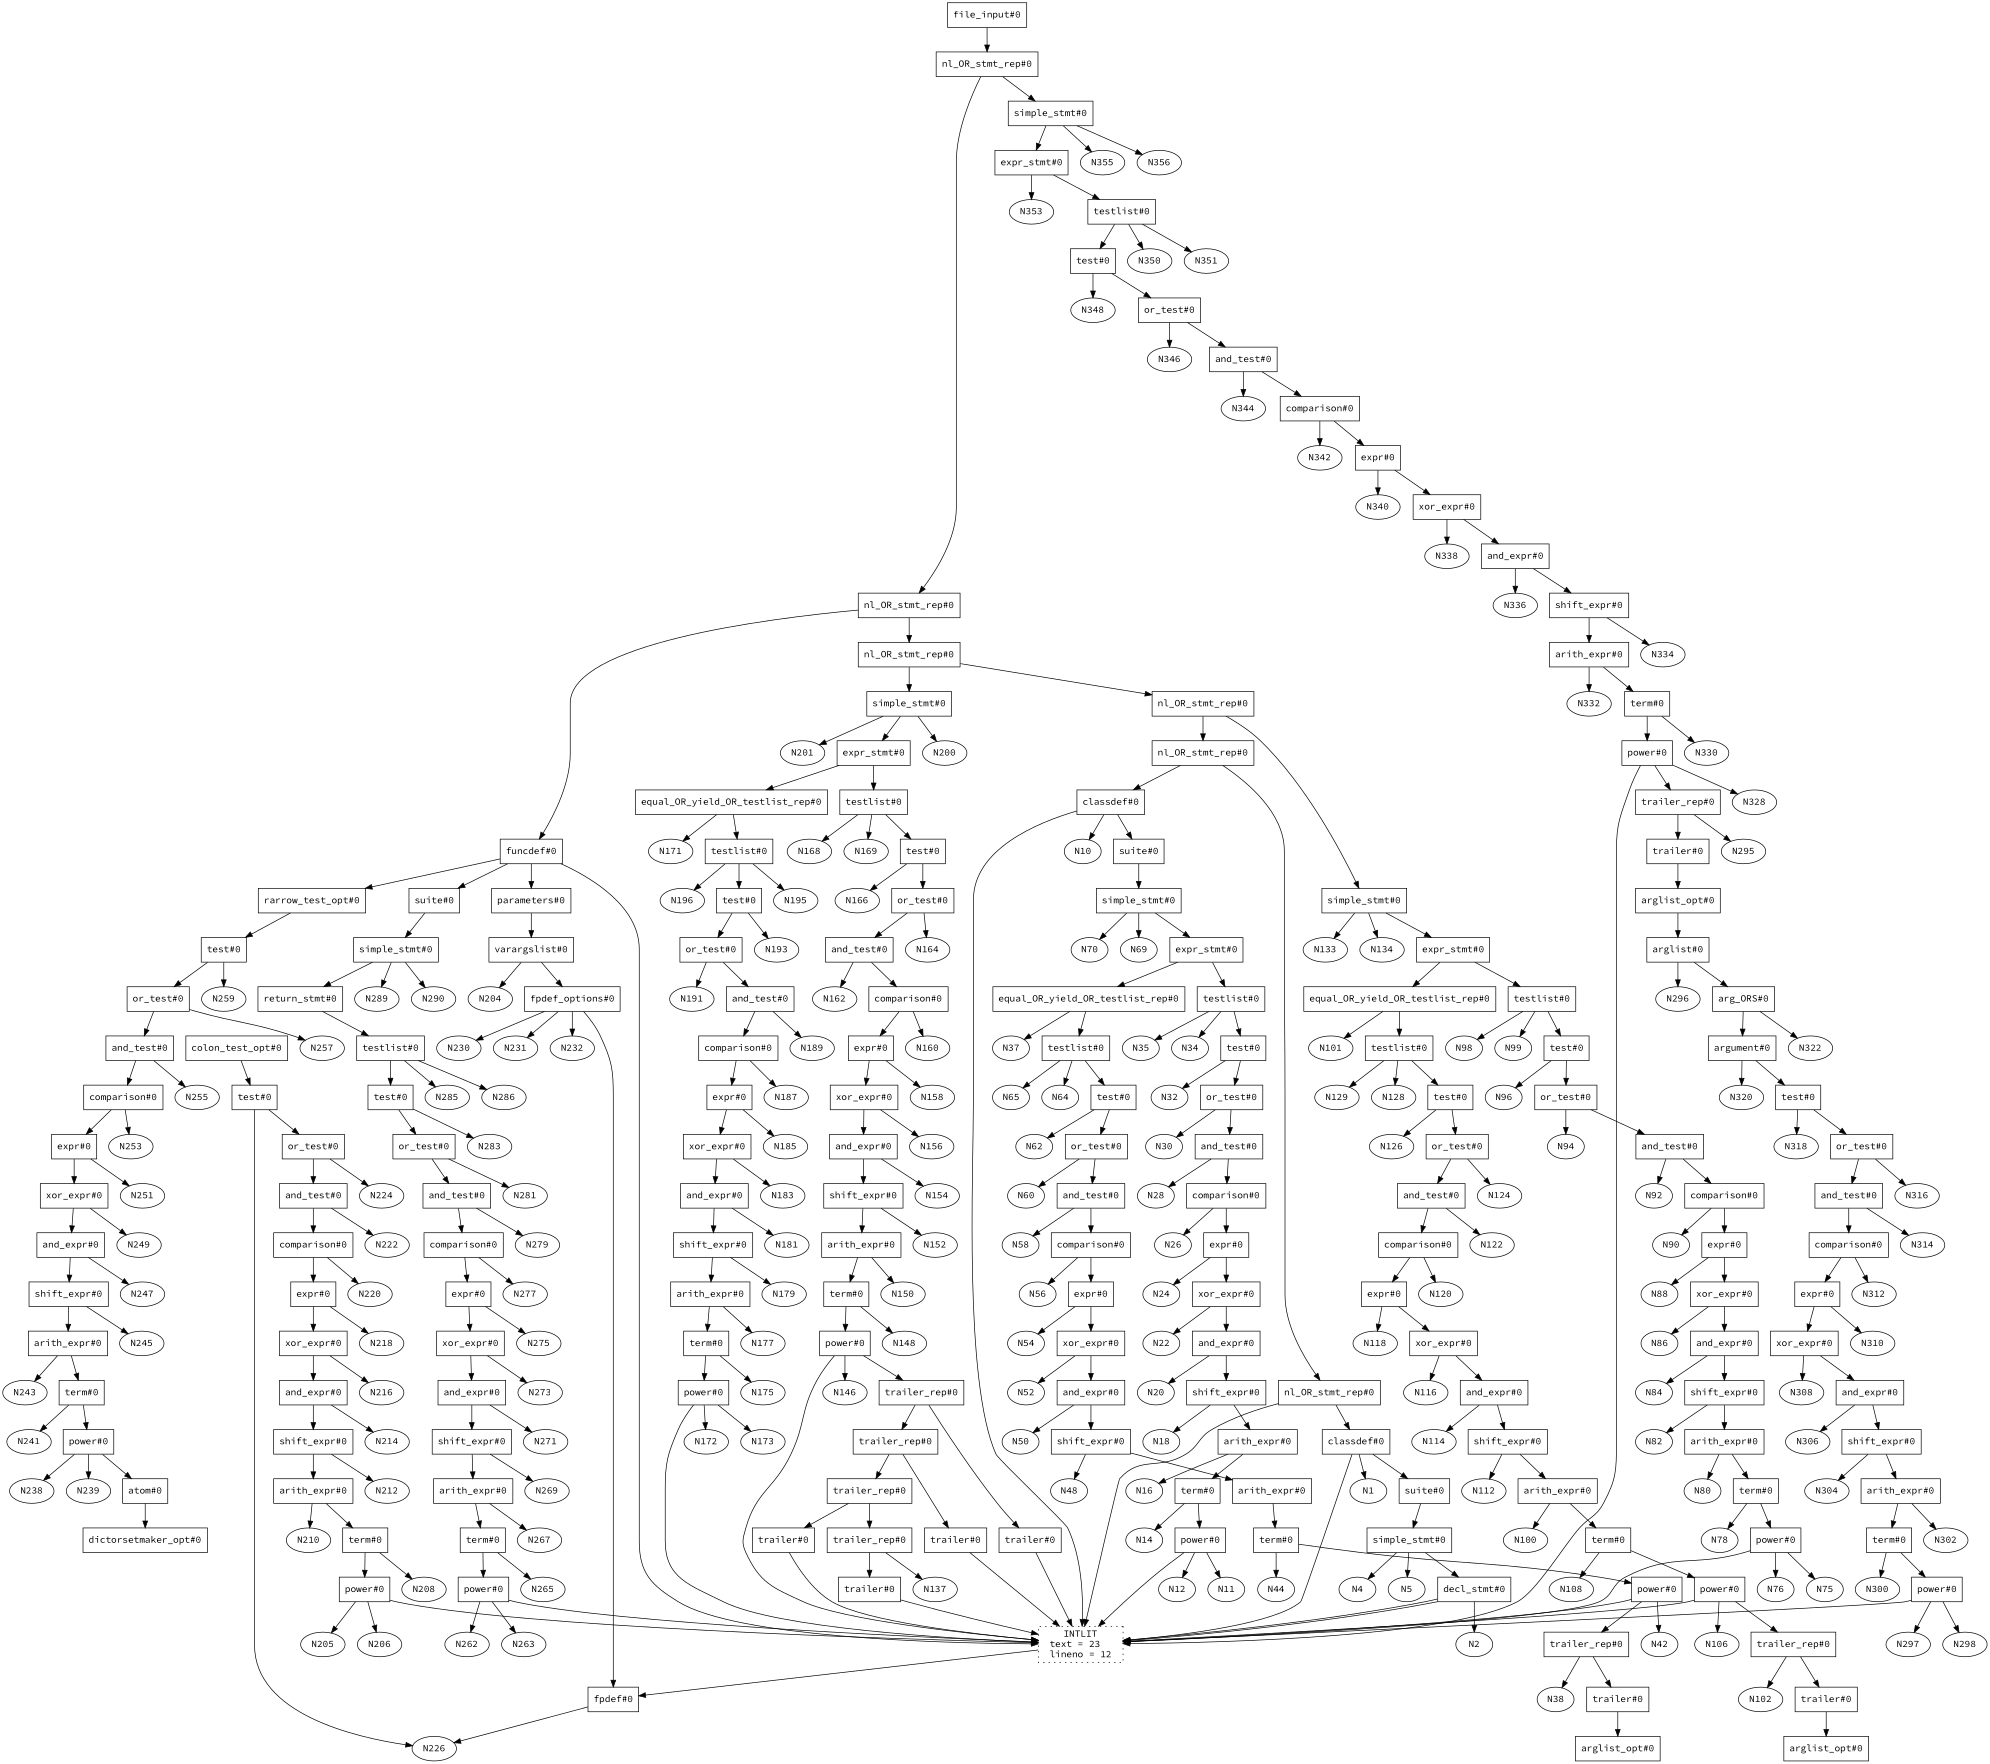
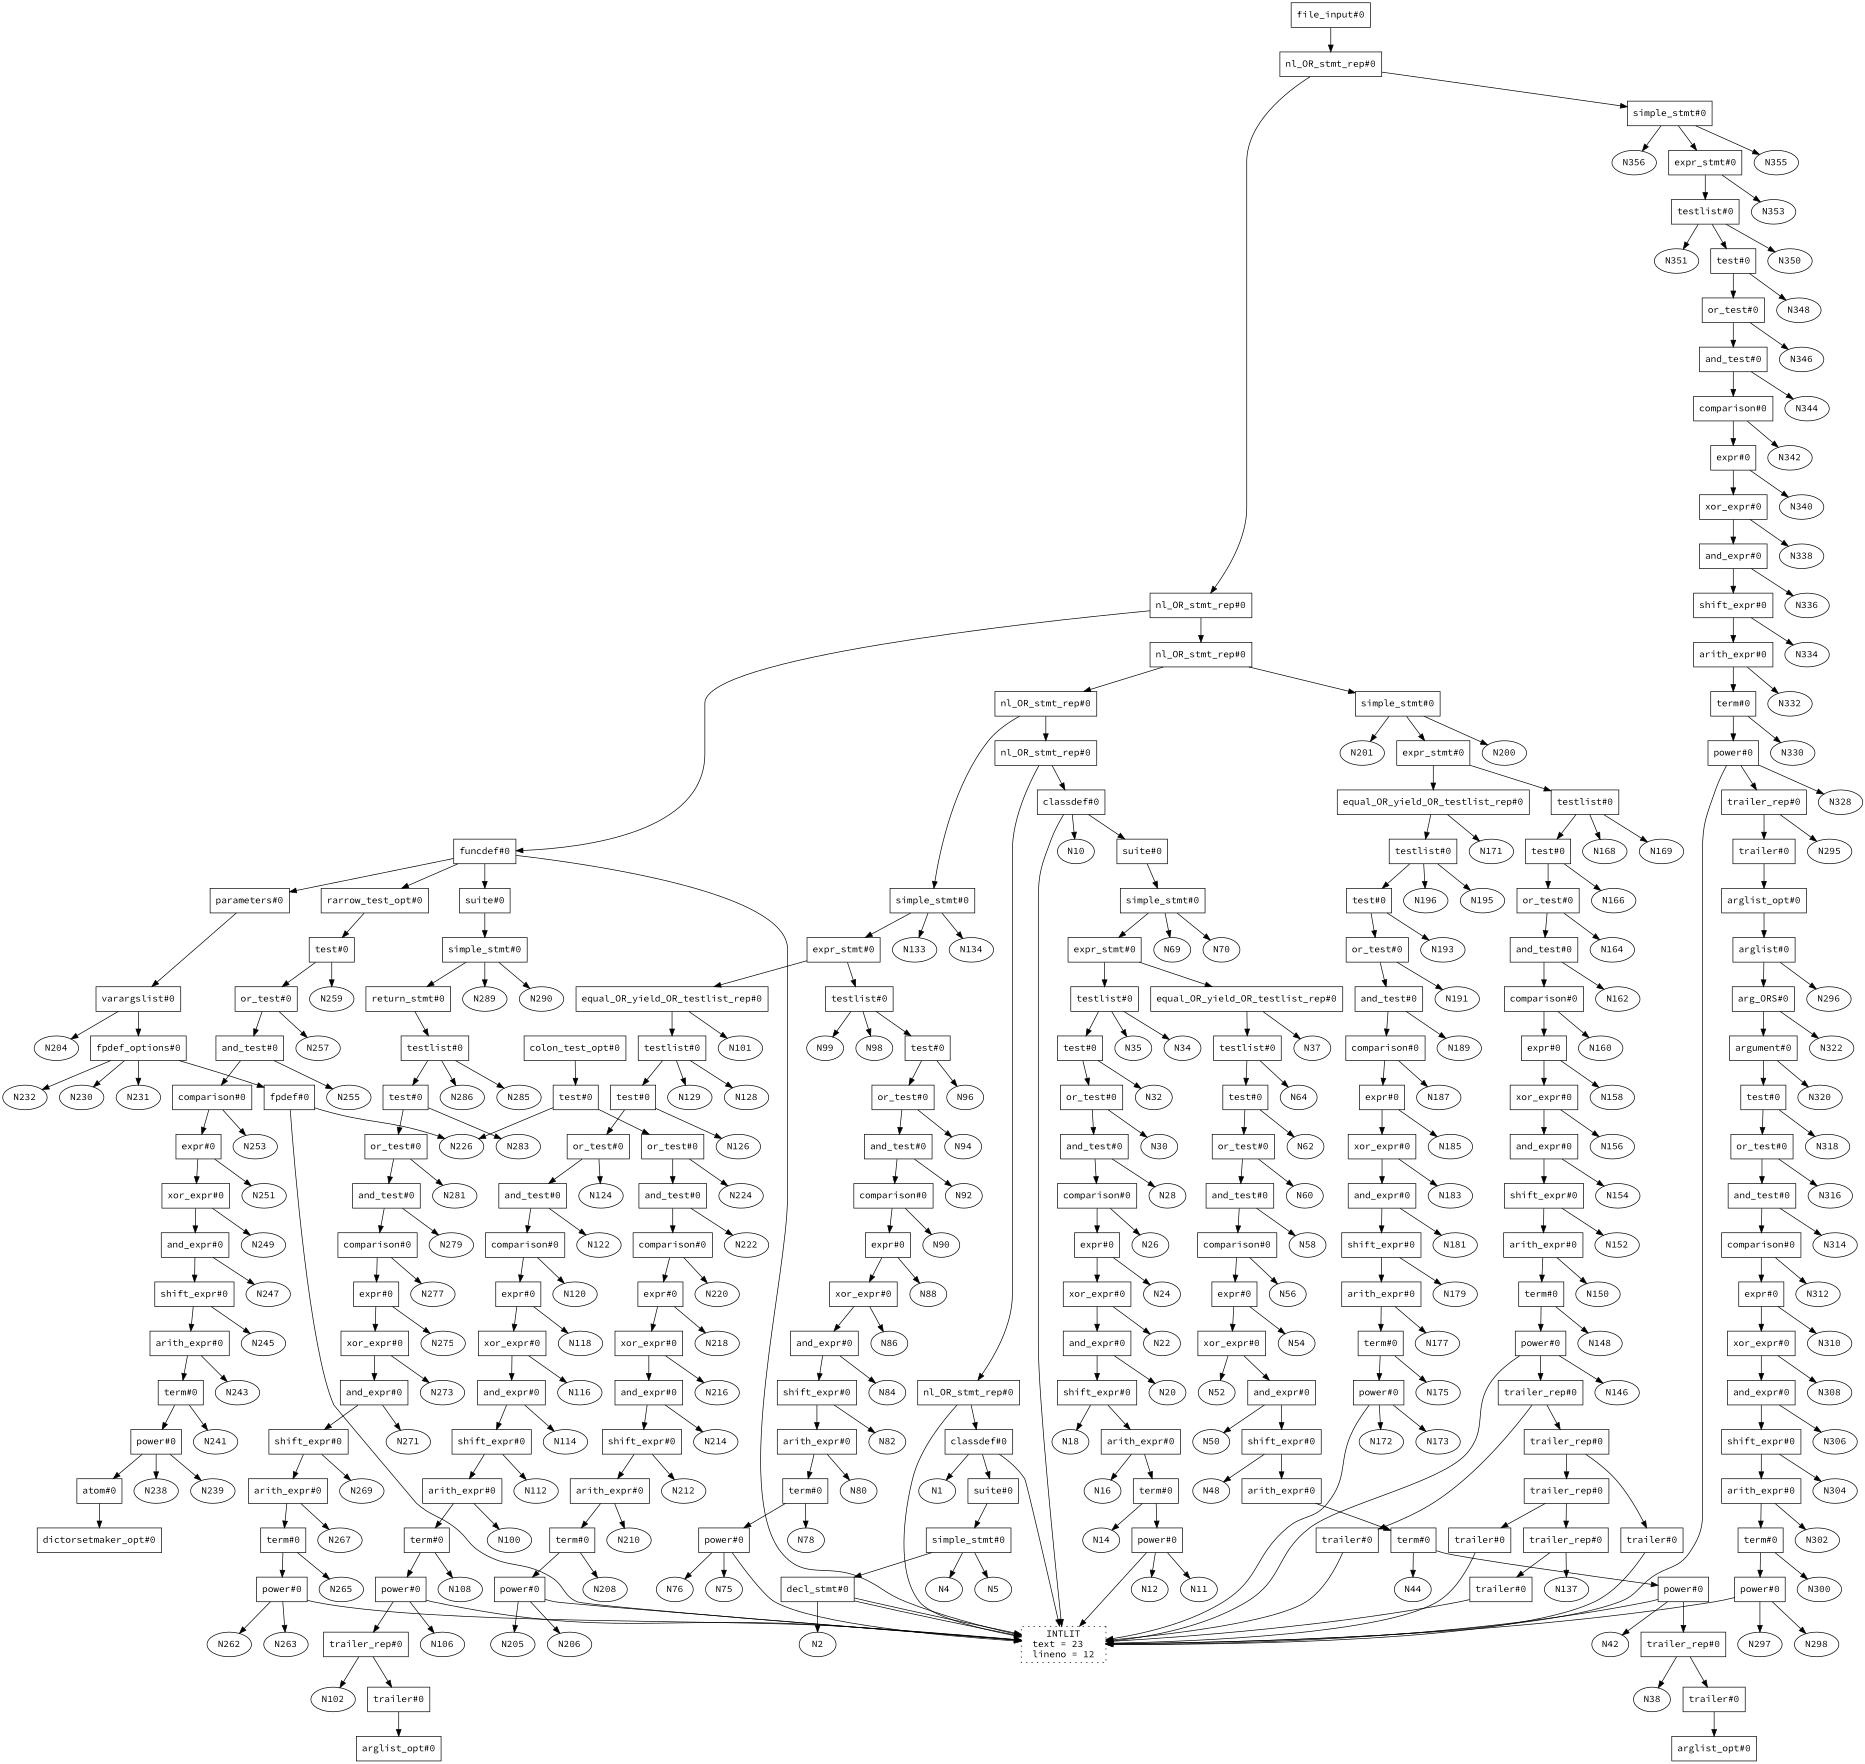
node "N65": removed
edge "INTLIT text = 23 lineno = 12" -> "fpdef#0": reversed
